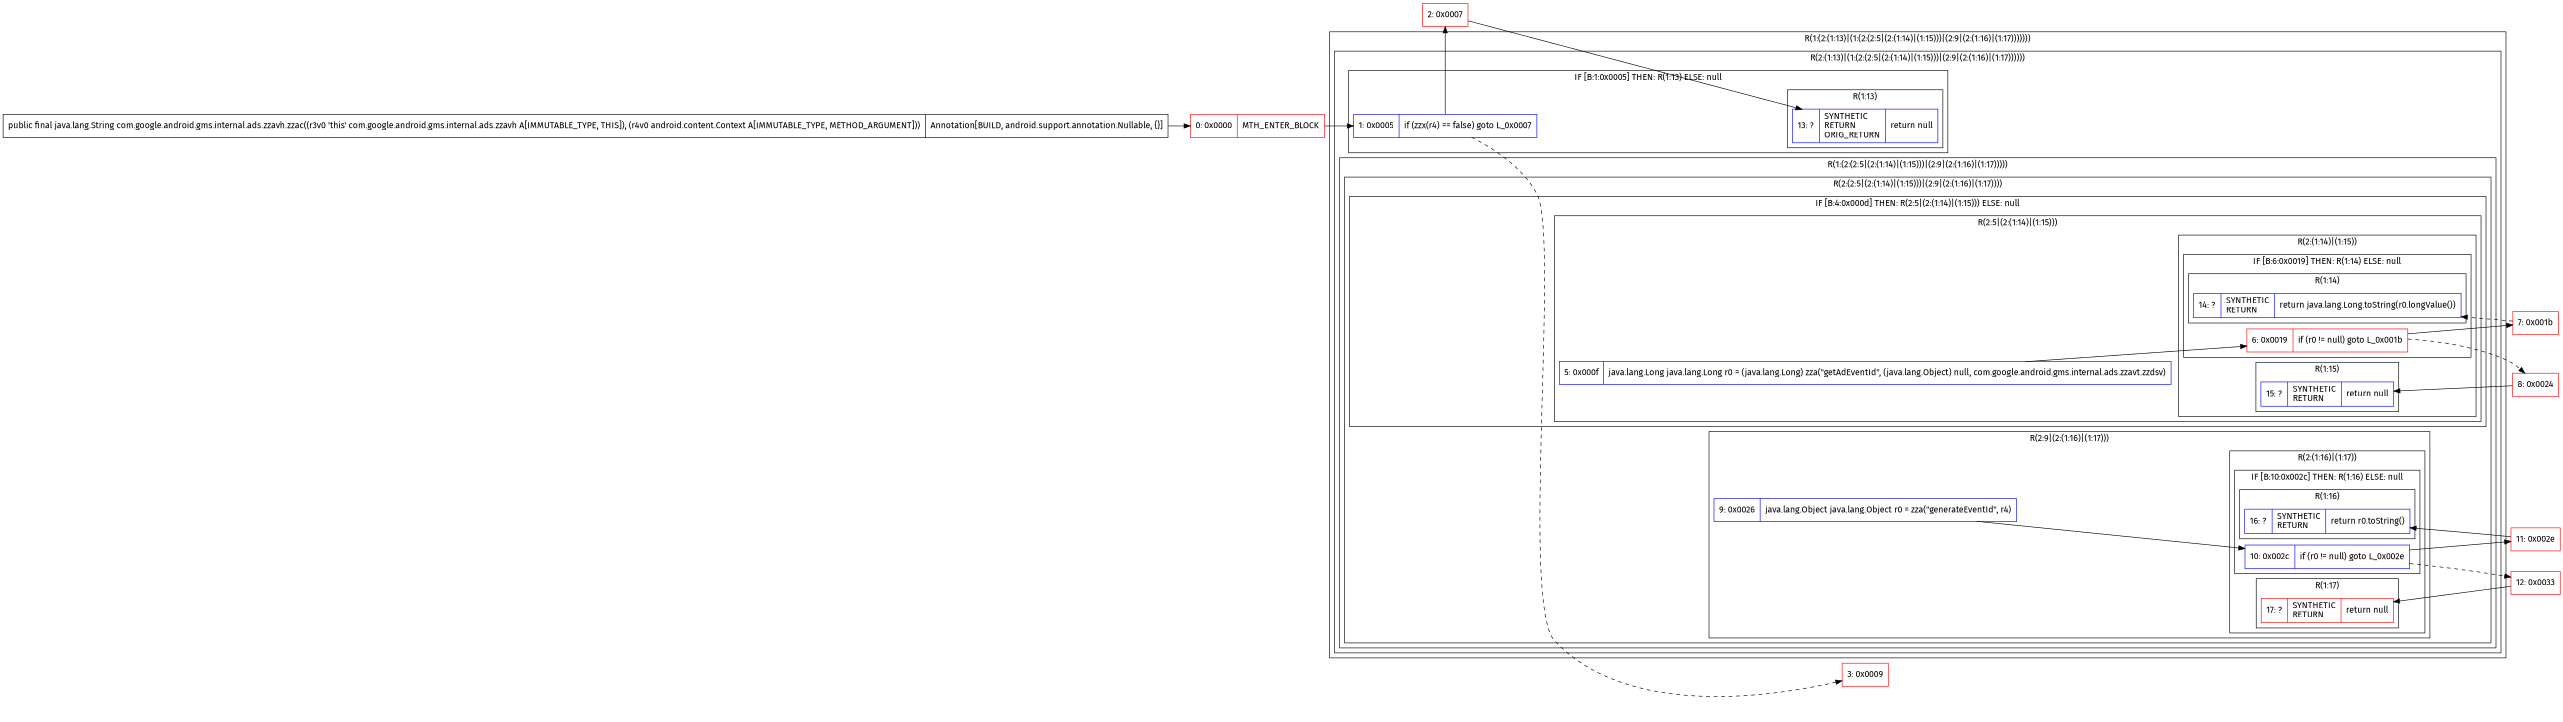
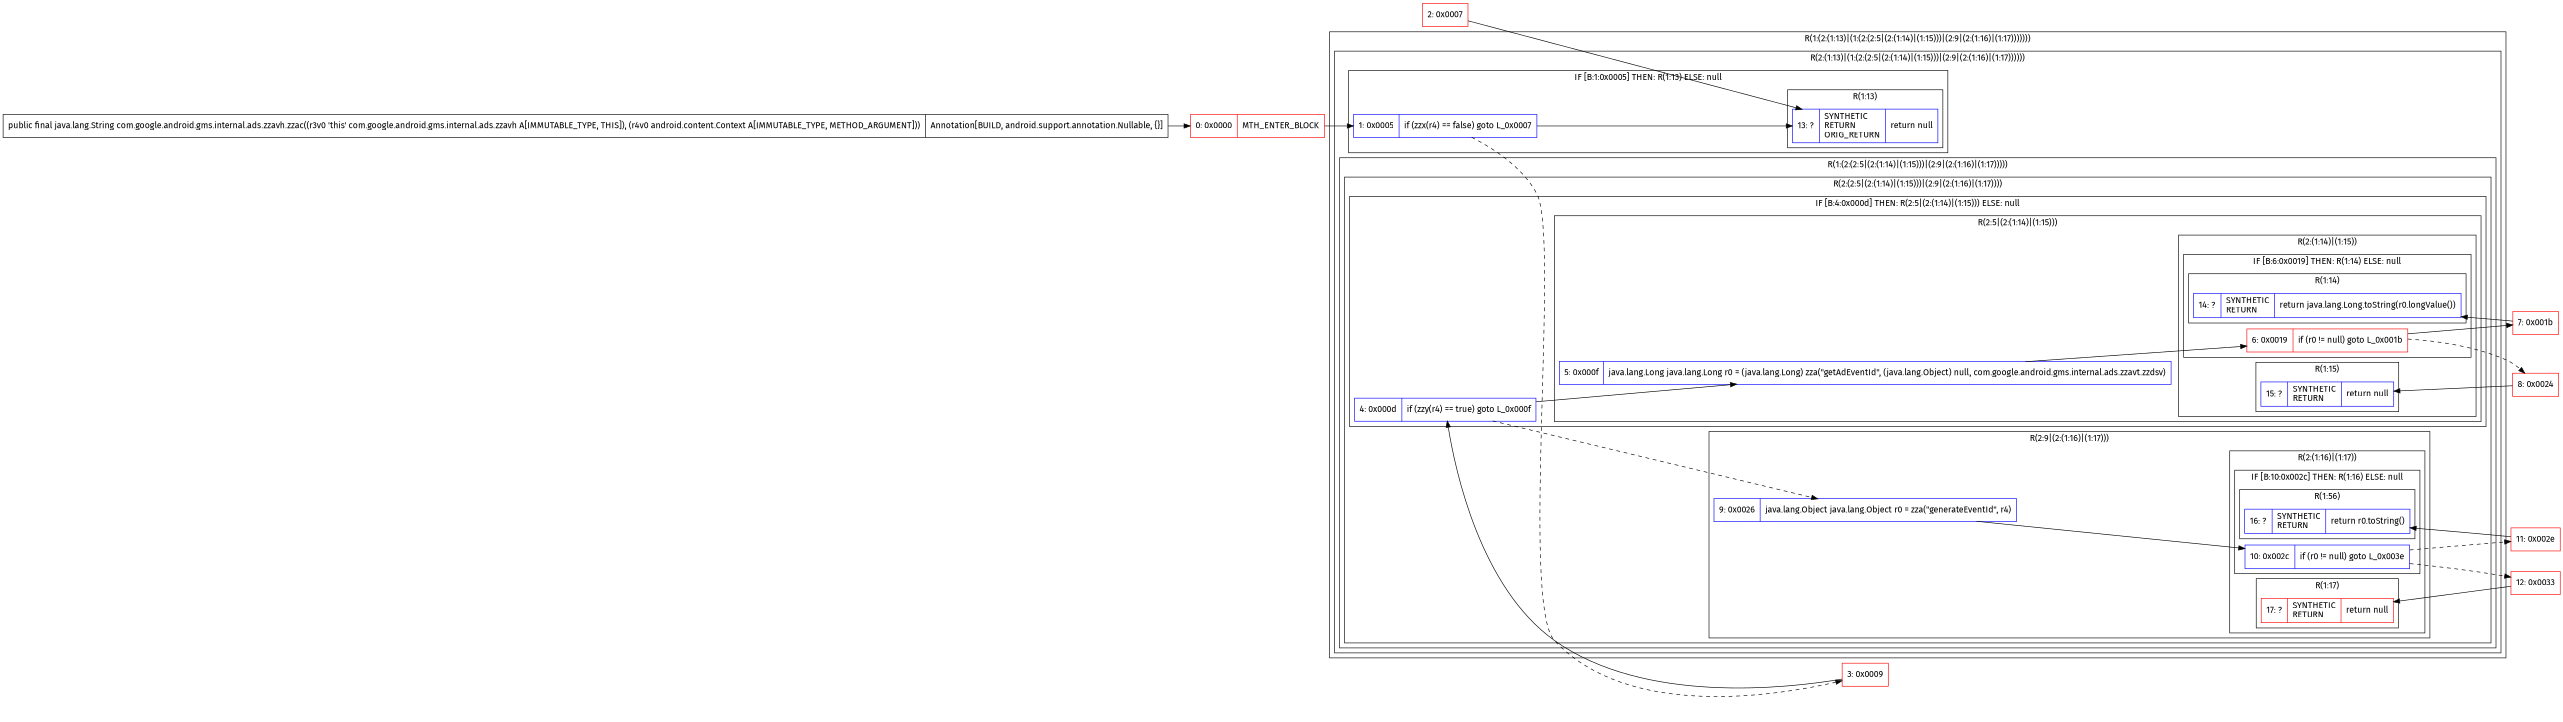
edge "1: 0x0005" -> "2: 0x0007": now "1: 0x0005" -> "13: ?"
edge "7: 0x001b" -> "14: ?": style dashed -> solid
node "4: 0x000d": added
cluster "R(1:16)": label "R(1:16)" -> "R(1:56)"
edge "10: 0x002c" -> "11: 0x002e": style solid -> dashed
node "10: 0x002c": text "if (r0 != null) goto L_0x002e" -> "if (r0 != null) goto L_0x003e"
